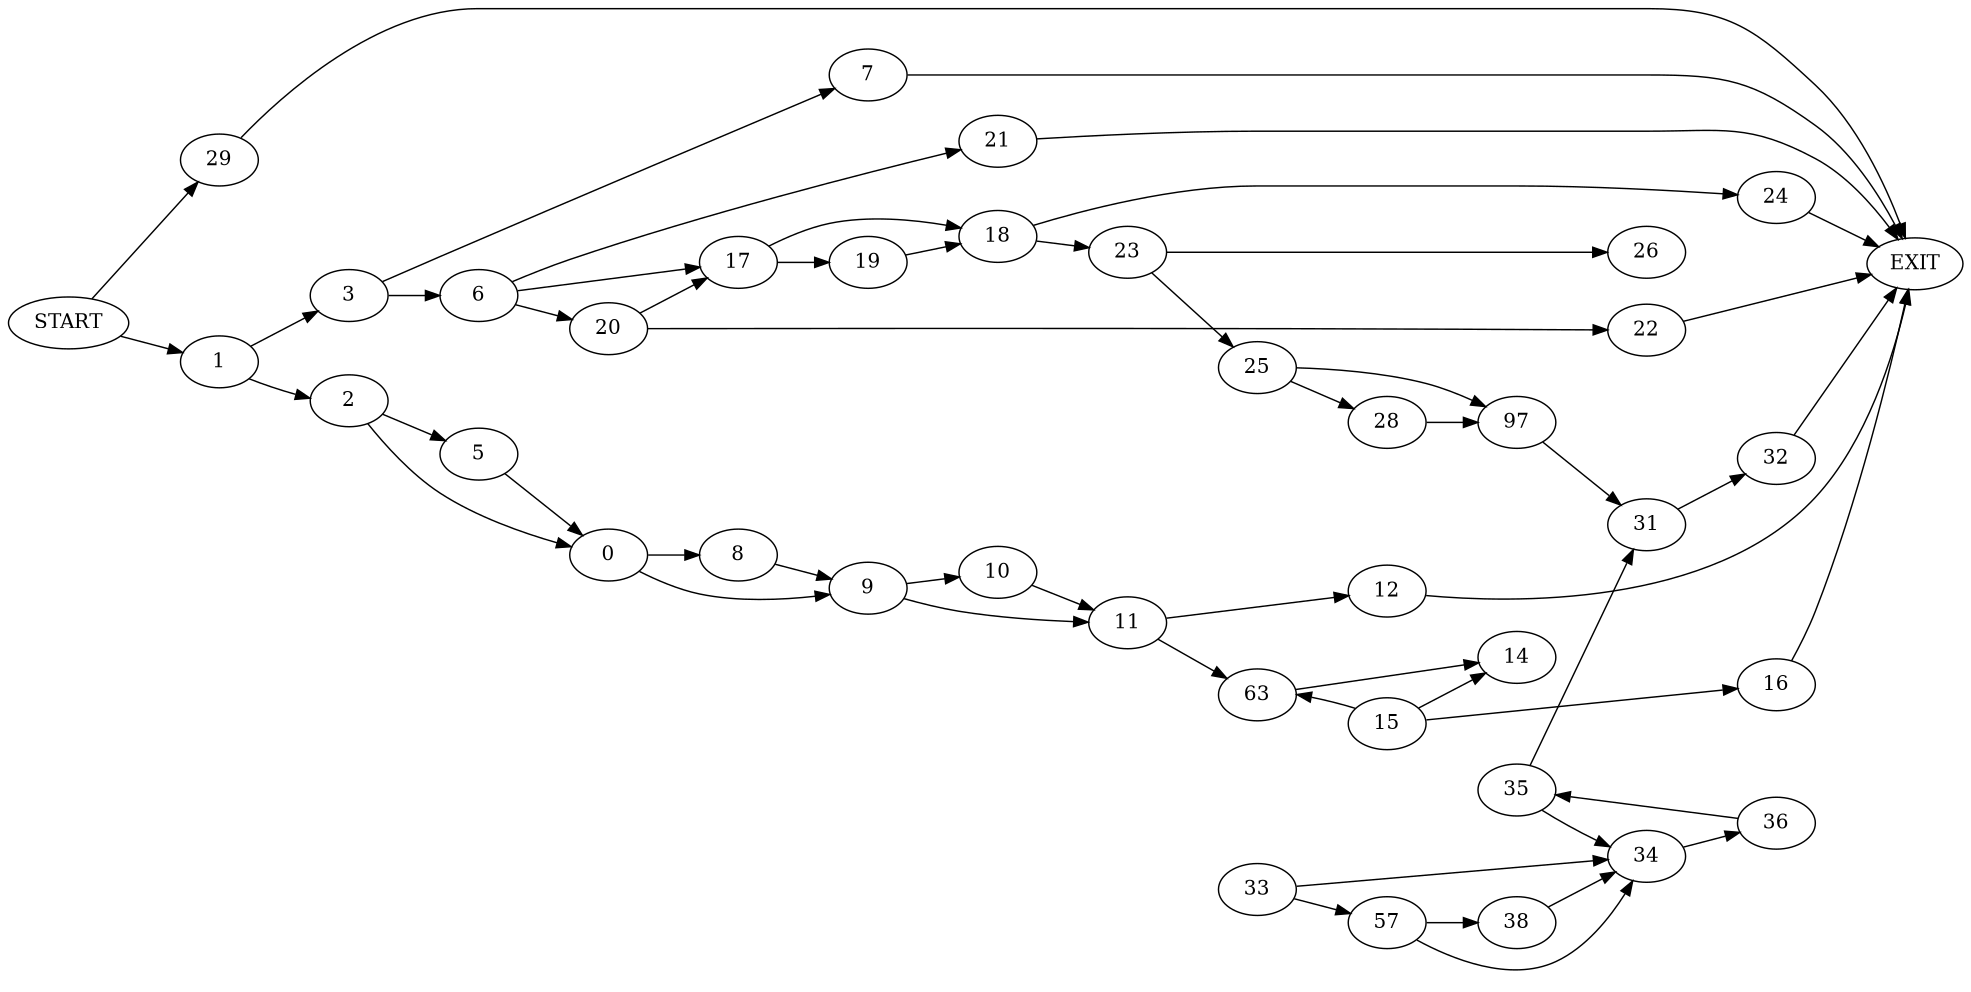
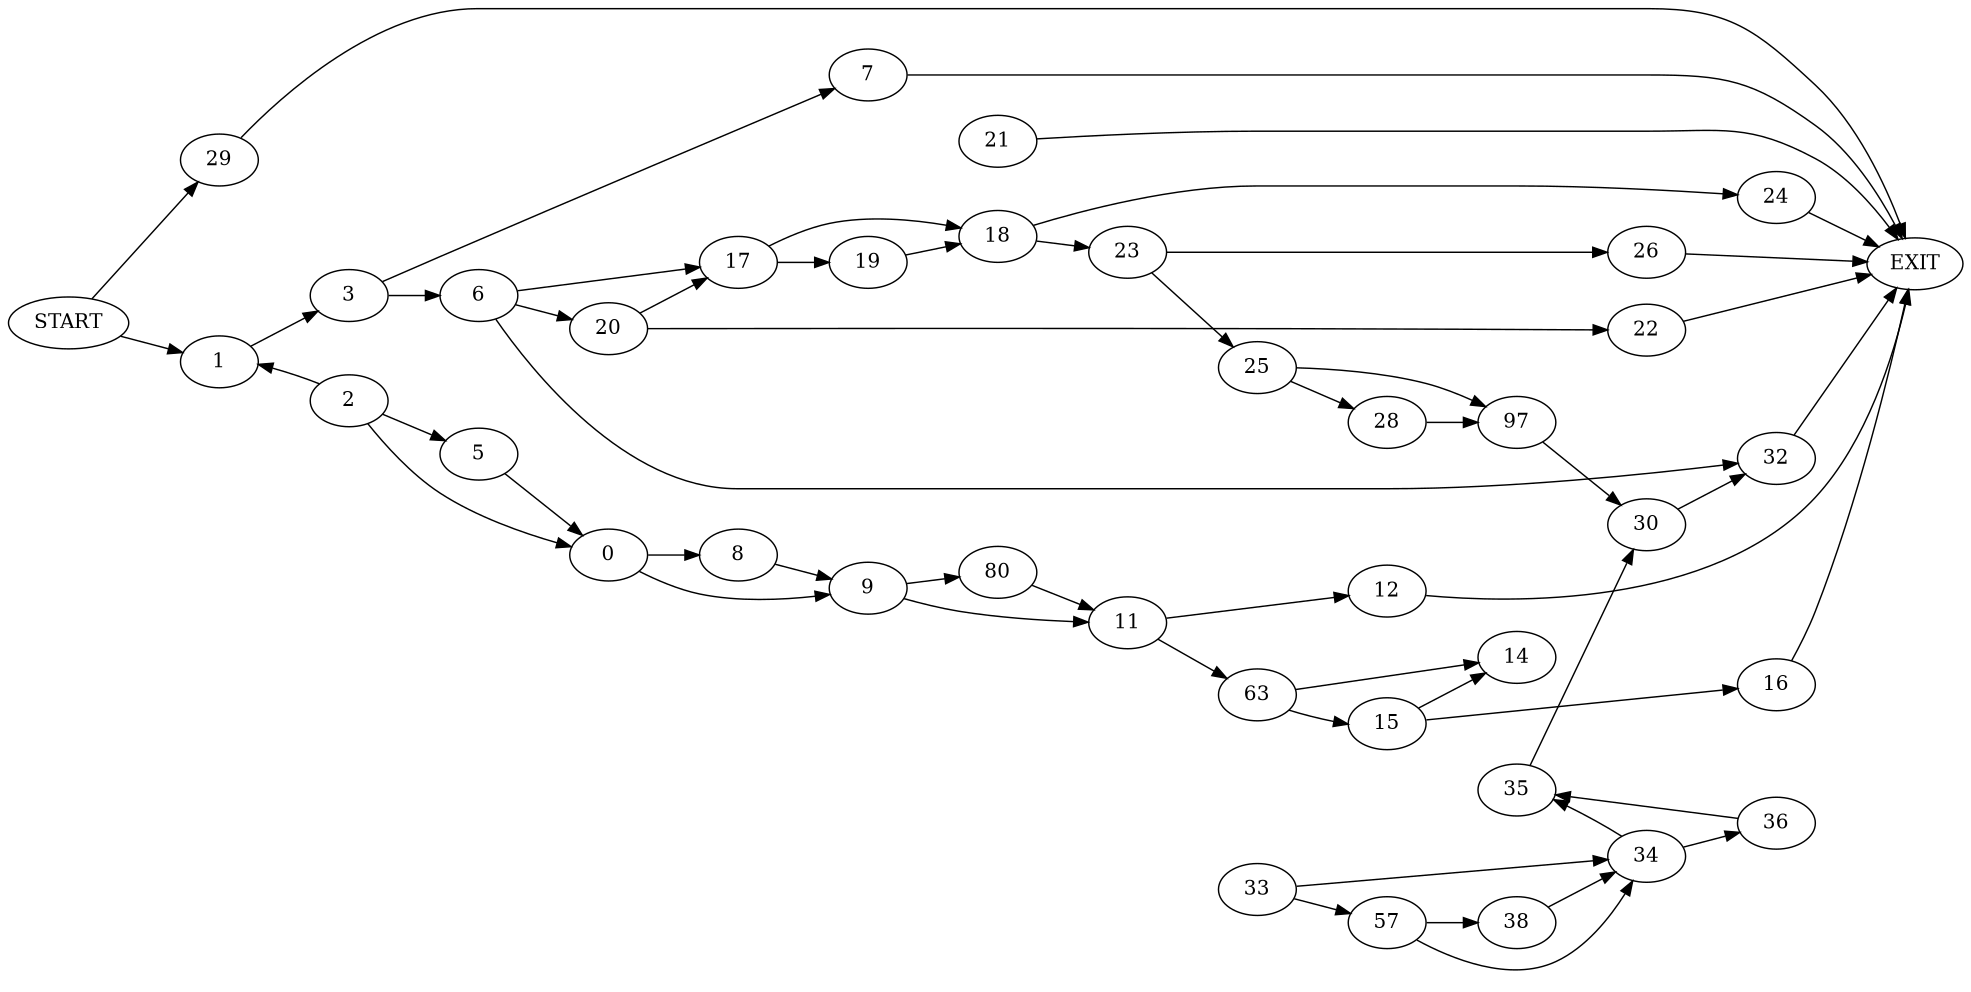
edge "6" -> "21": now "6" -> "32"
edge "26" -> "EXIT": added
edge "1" -> "2": reversed
node "31": label "31" -> "30"
node "10": label "10" -> "80"
edge "15" -> "63": reversed
edge "35" -> "34": reversed
